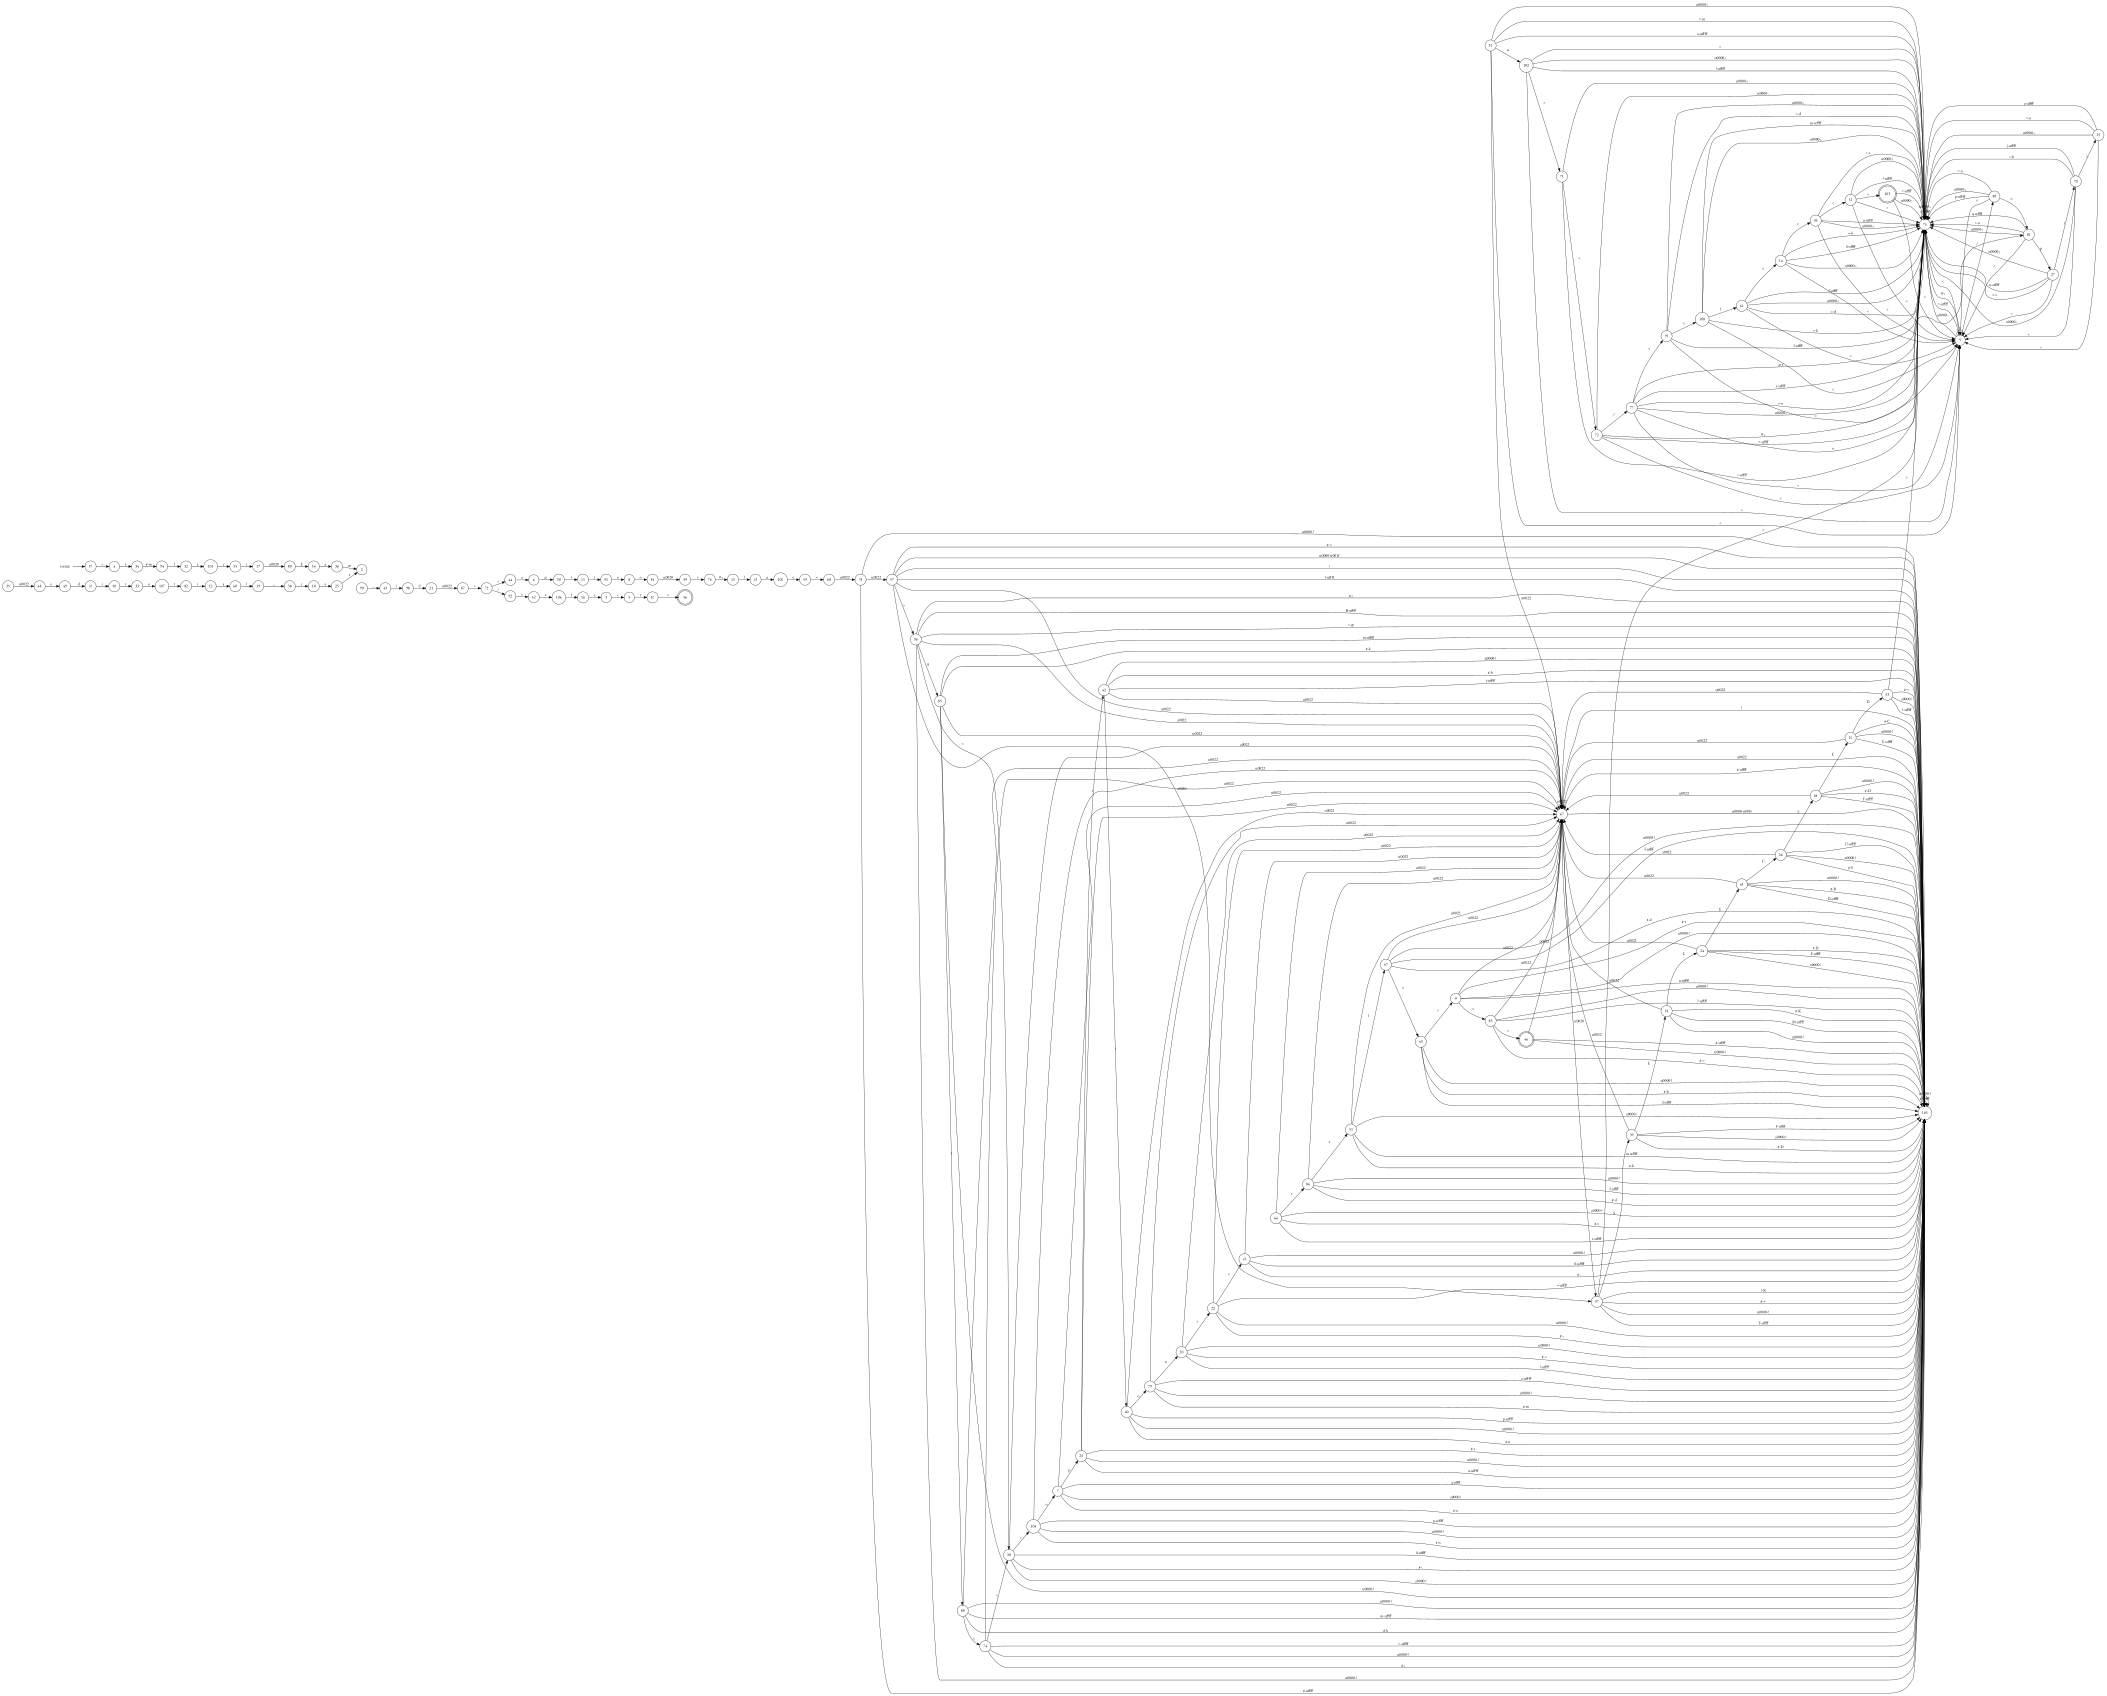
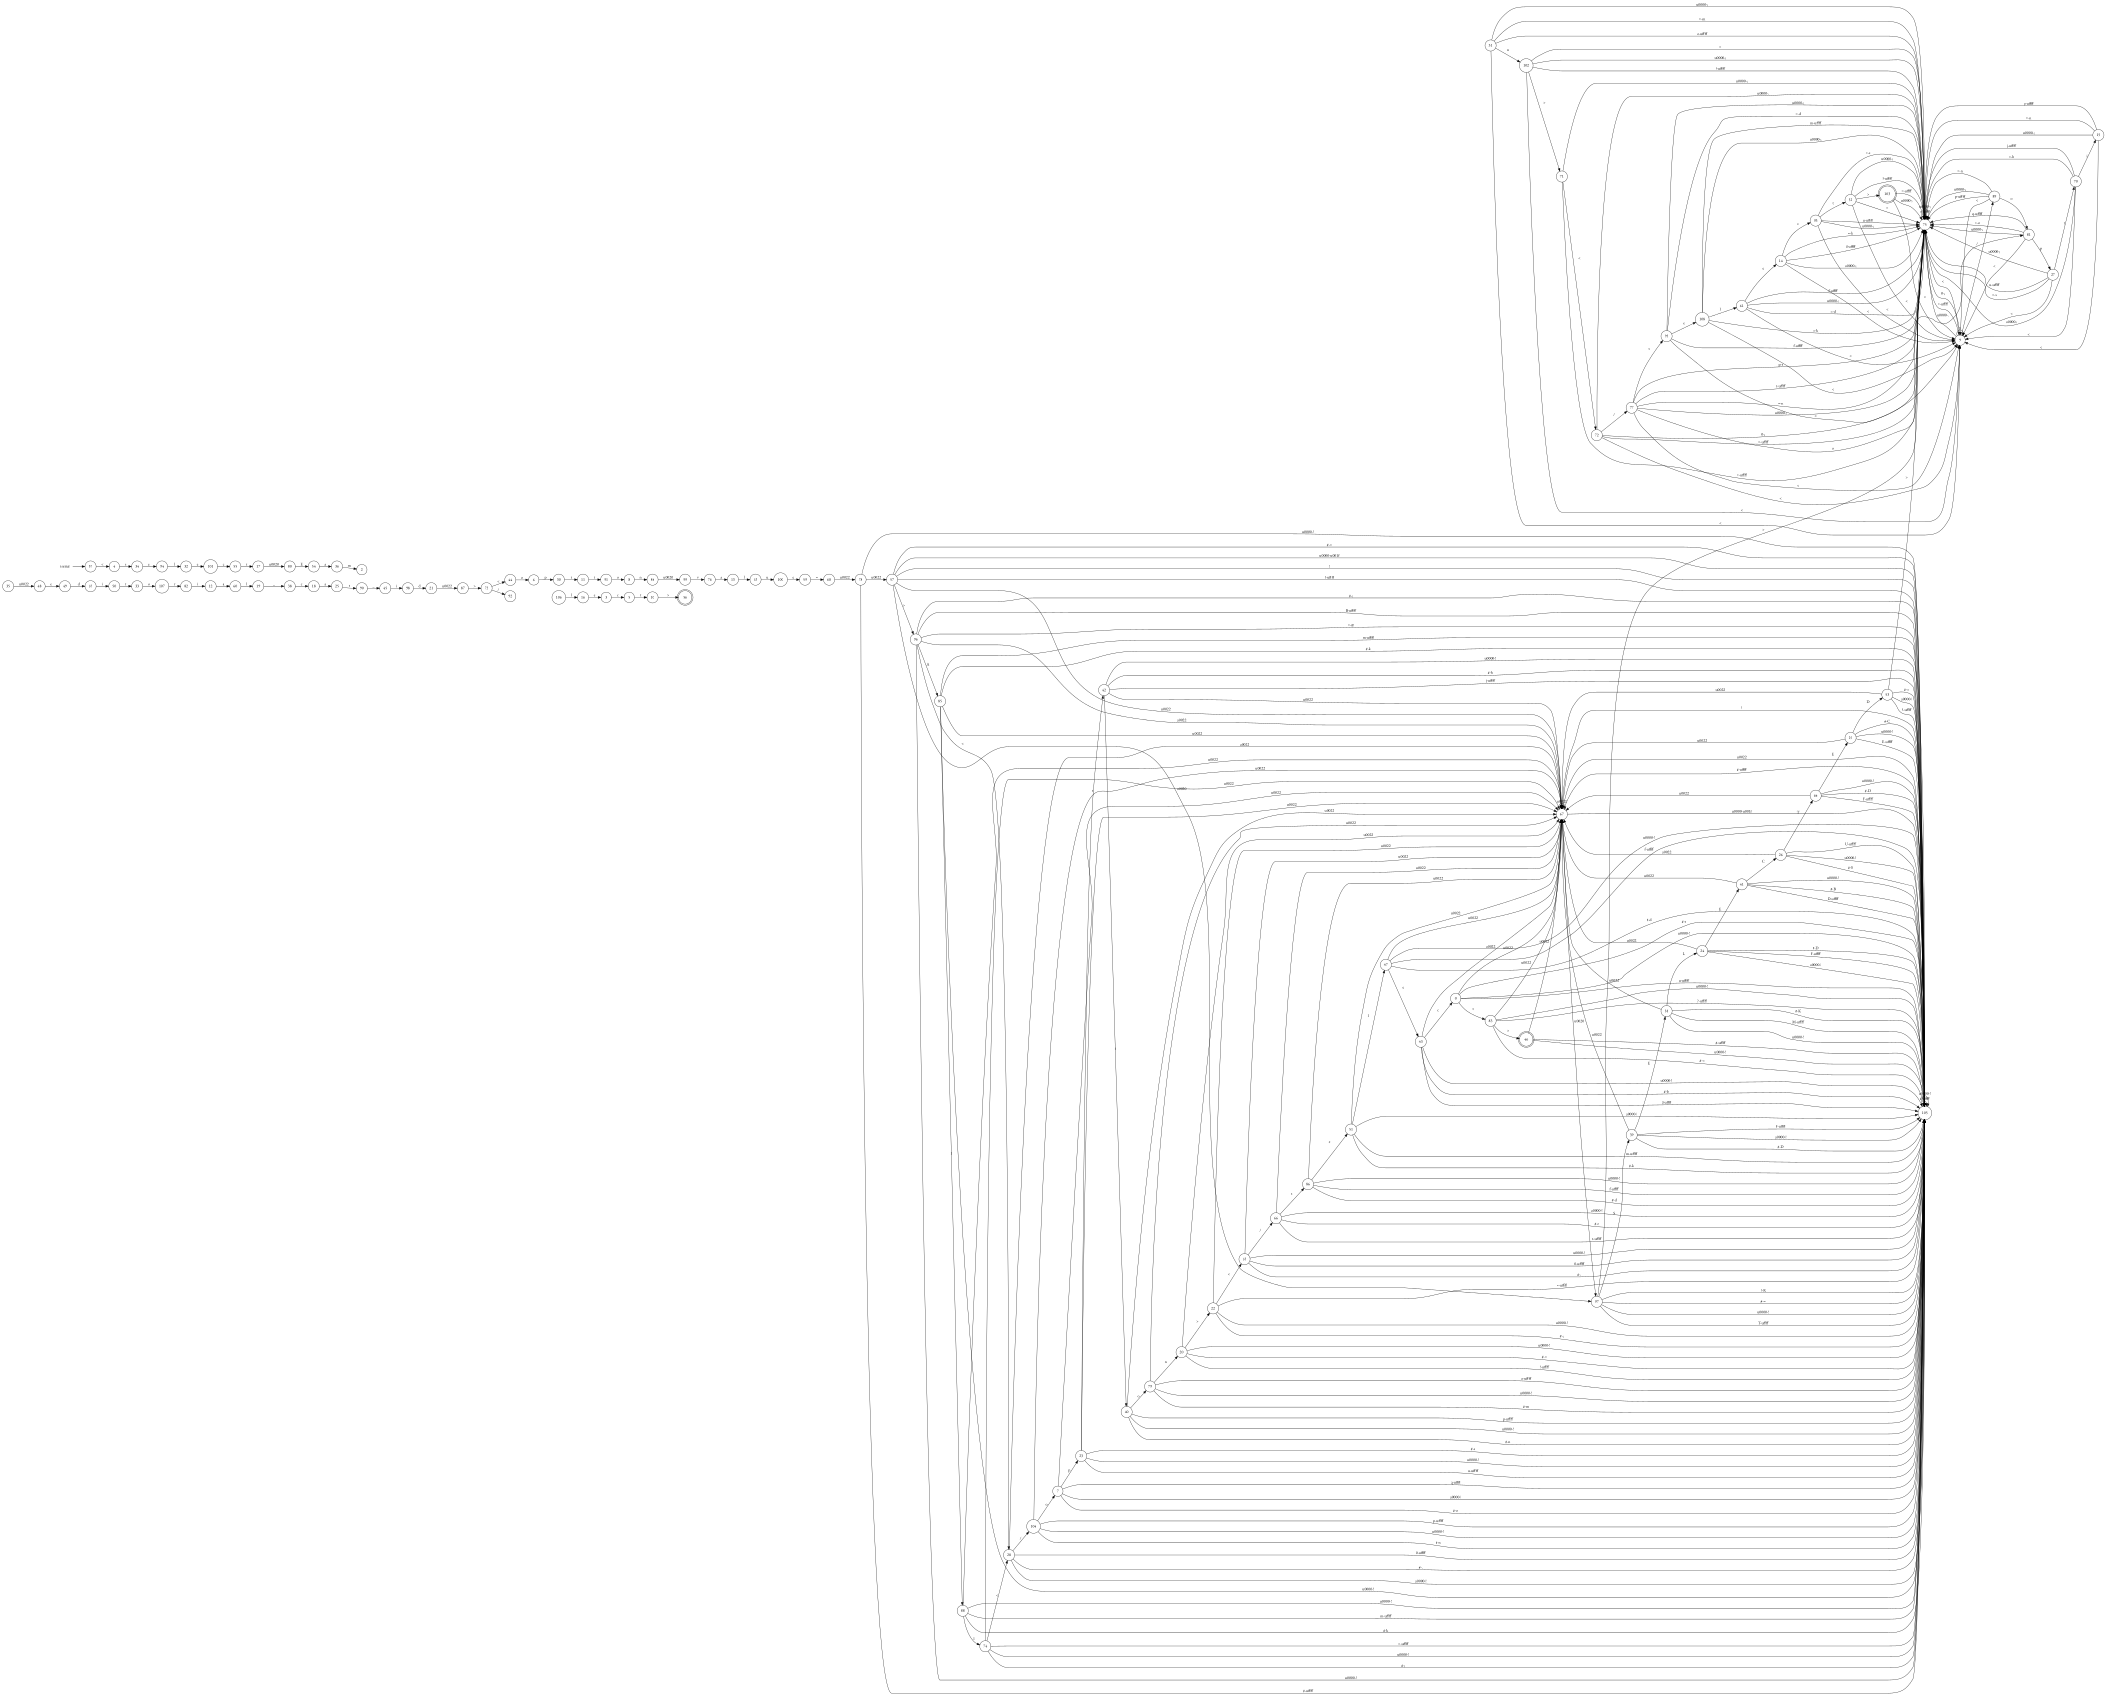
edge "31" -> "67": now "43" -> "67"
edge "34" -> "94": label "#-m" -> "e"
edge "76" -> "13": label "0-;" -> "a"
edge "25" -> "2": now "25" -> "90"
node "62": removed
edge "65" -> "66": added, label "/"
